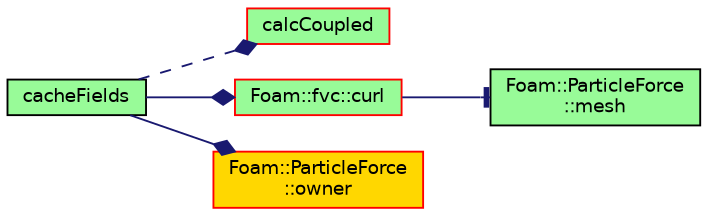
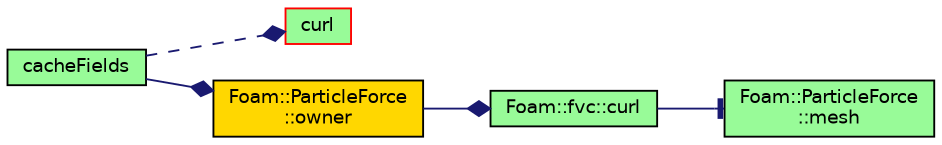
node "calcCoupled": label "calcCoupled" -> "curl"
edge "cacheFields" -> "Foam::fvc::curl": now "Foam::ParticleForce ::owner" -> "Foam::fvc::curl"
node "Foam::fvc::curl": color red -> black
node "Foam::ParticleForce ::owner": color red -> black
